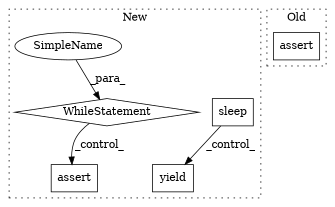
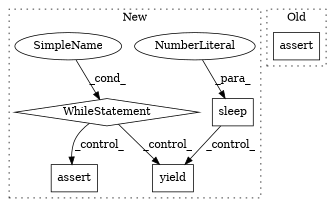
node "NumberLiteral": added
edge "SimpleName" -> "WhileStatement": label "_para_" -> "_cond_"
edge "WhileStatement" -> "yield": added, label "_control_"
